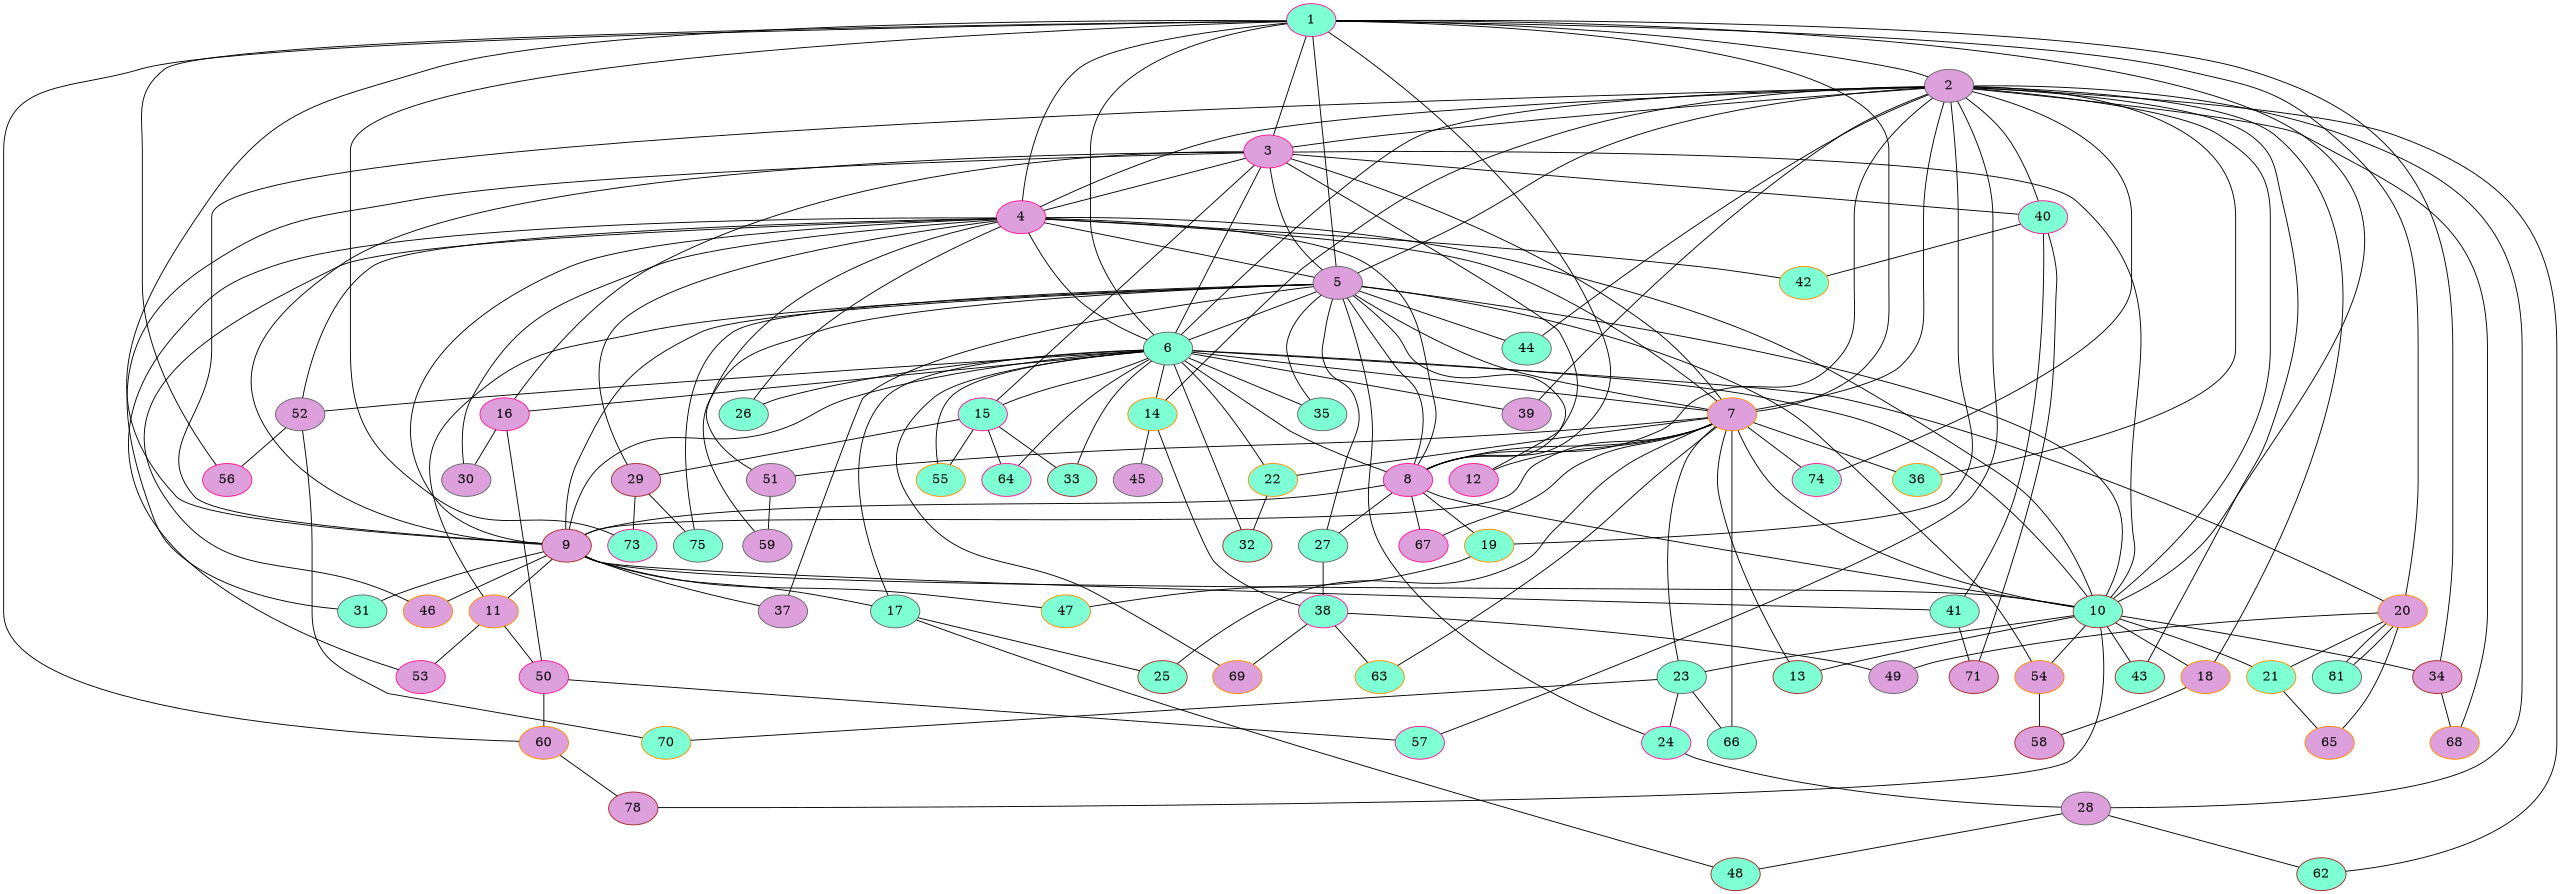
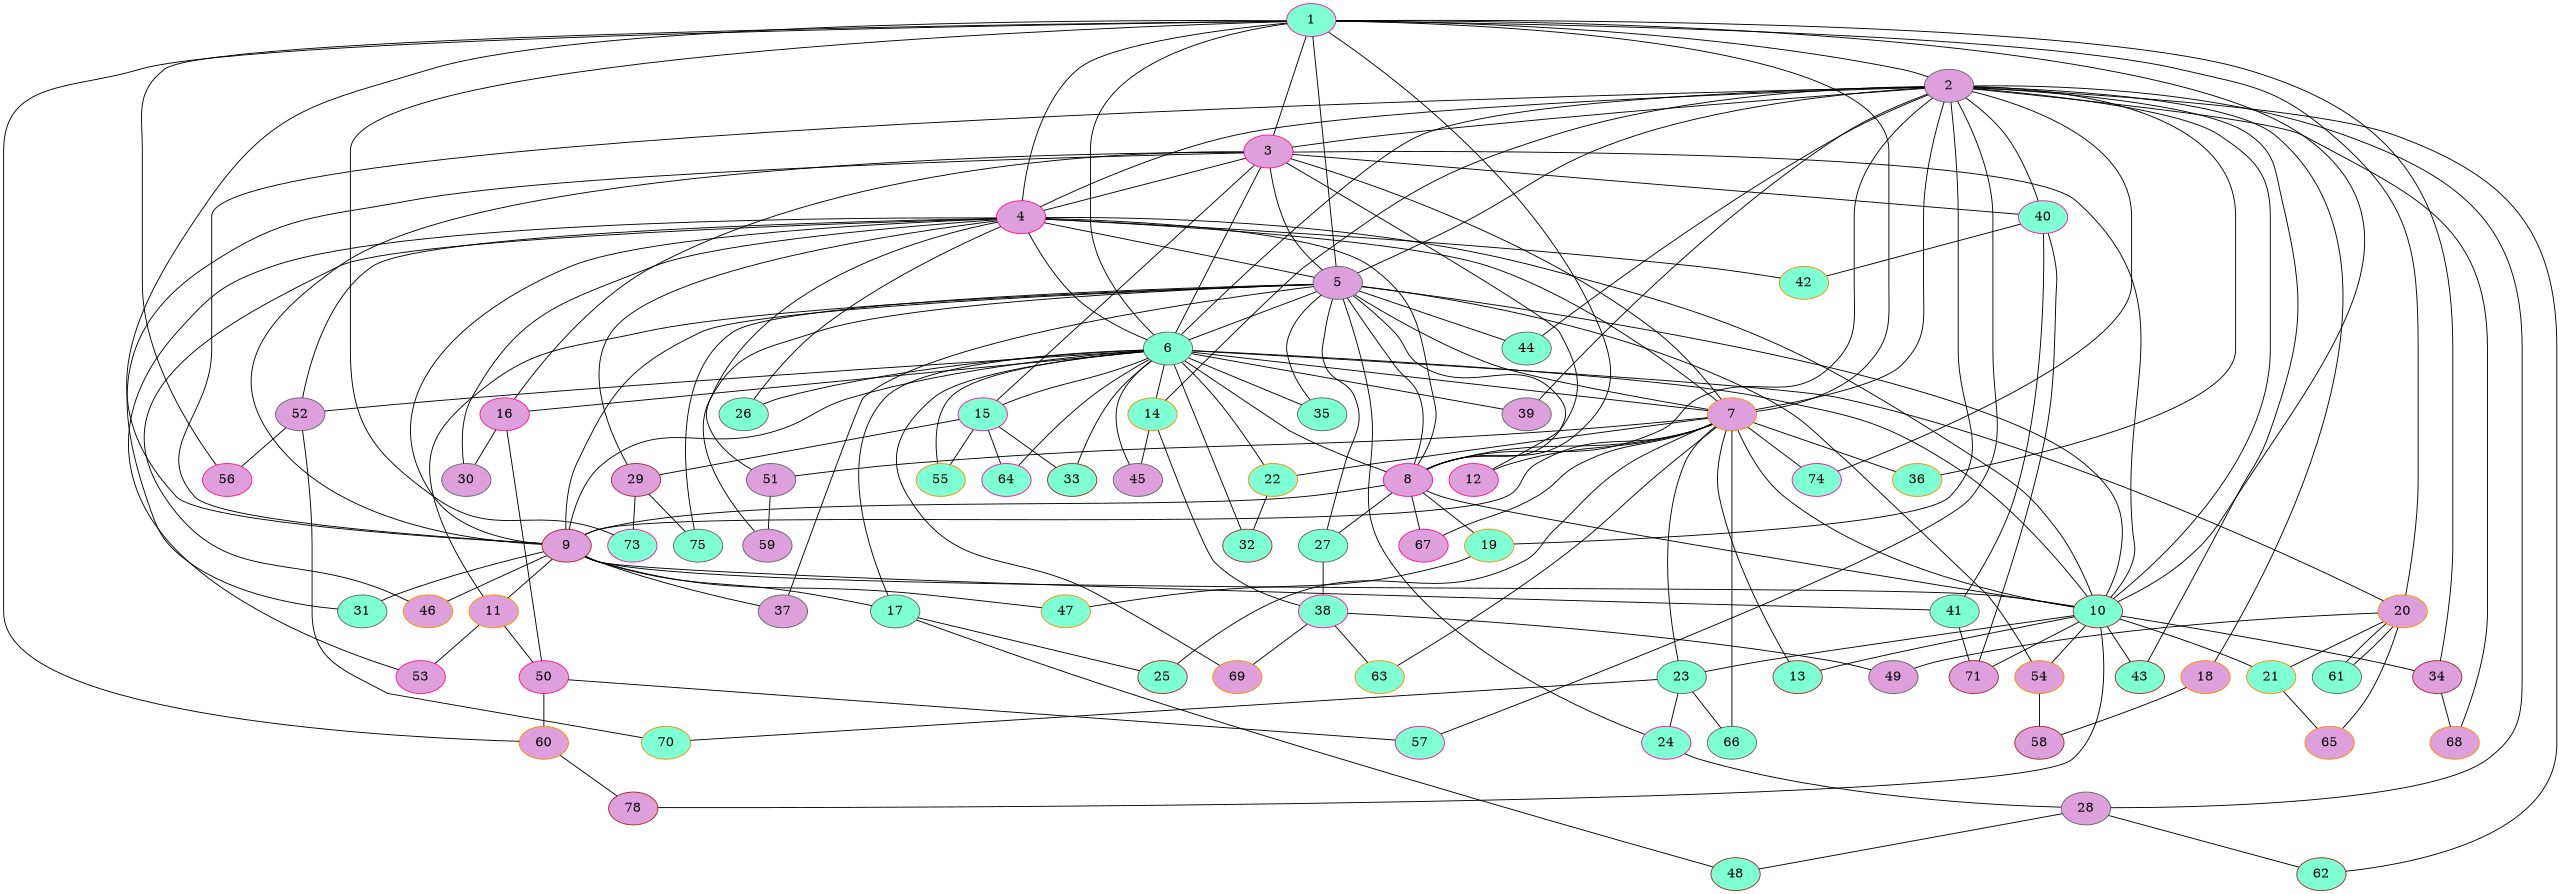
edge "6" -- "45": added
edge "10" -- "18": now "10" -- "71"
node "81": label "81" -> "61"
